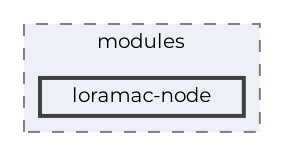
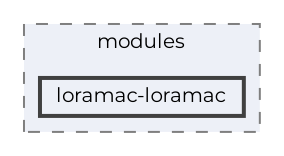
node "loramac-node": label "loramac-node" -> "loramac-loramac"
